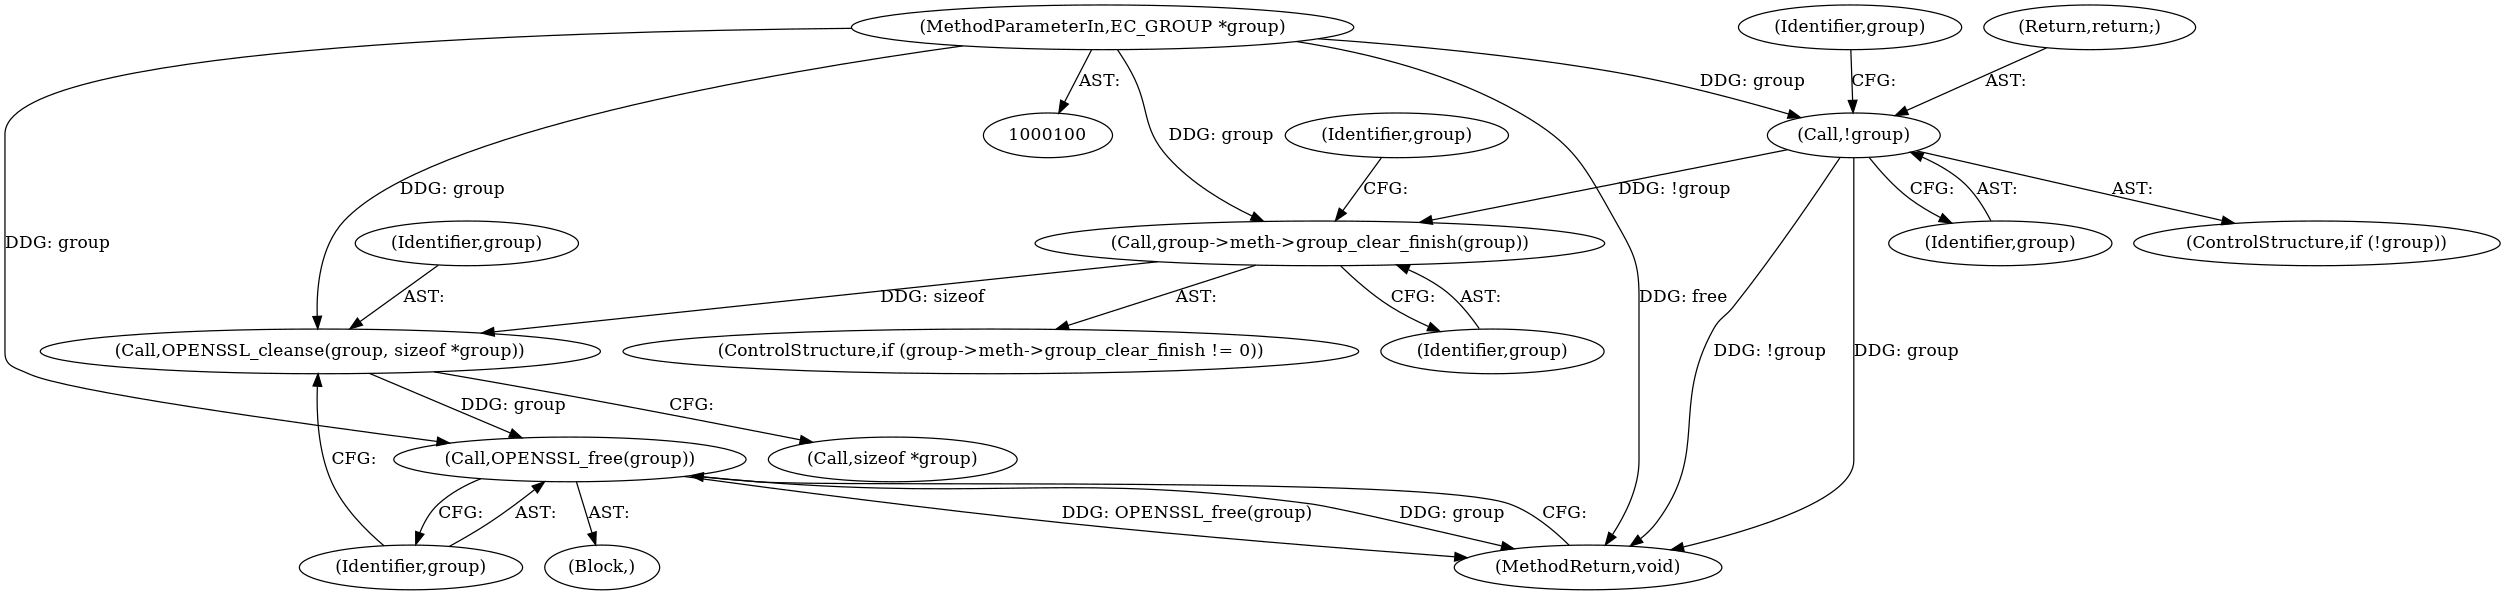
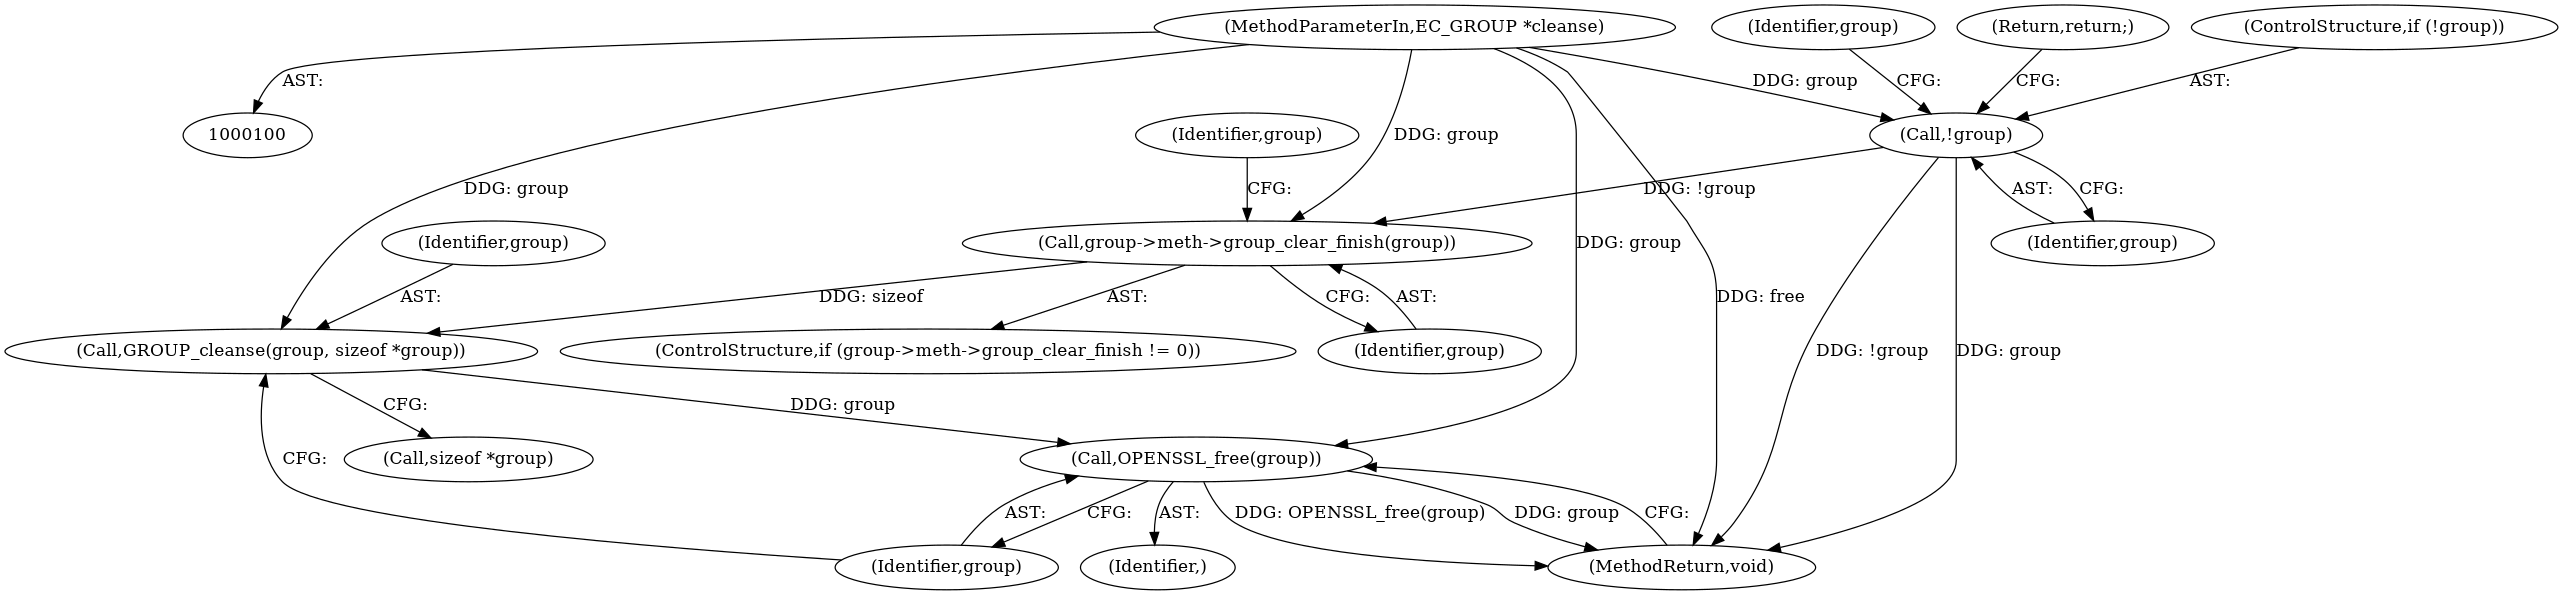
node "(MethodParameterIn,EC_GROUP *group)": label "(MethodParameterIn,EC_GROUP *group)" -> "(MethodParameterIn,EC_GROUP *cleanse)"
edge "(Return,return;)" -> "(Call,!group)": label "AST: " -> "CFG: "
edge "(Call,!group)" -> "(ControlStructure,if (!group))": reversed
node "(Call,OPENSSL_cleanse(group, sizeof *group))": label "(Call,OPENSSL_cleanse(group, sizeof *group))" -> "(Call,GROUP_cleanse(group, sizeof *group))"
node "(Block,)": label "(Block,)" -> "(Identifier,)"
